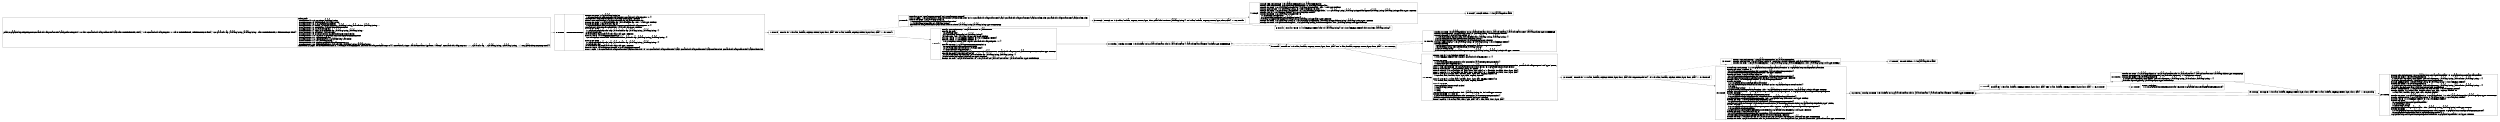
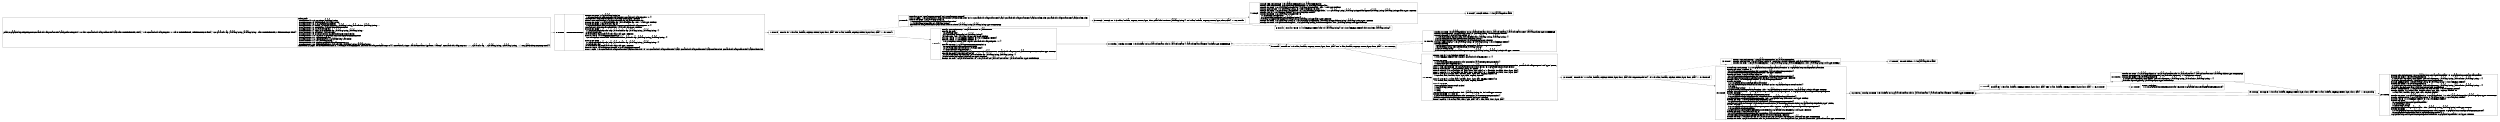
node "0: 0x0000": text "0x000d: INVOKE" -> "0x020d: INVOKE"
